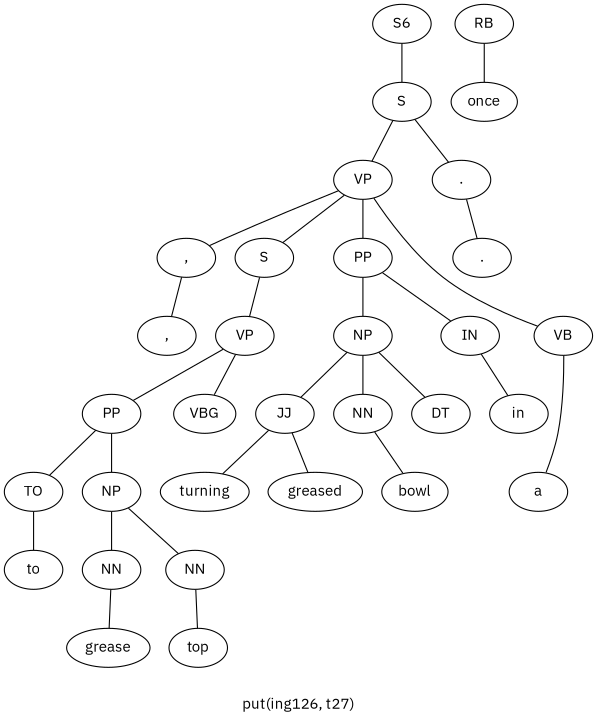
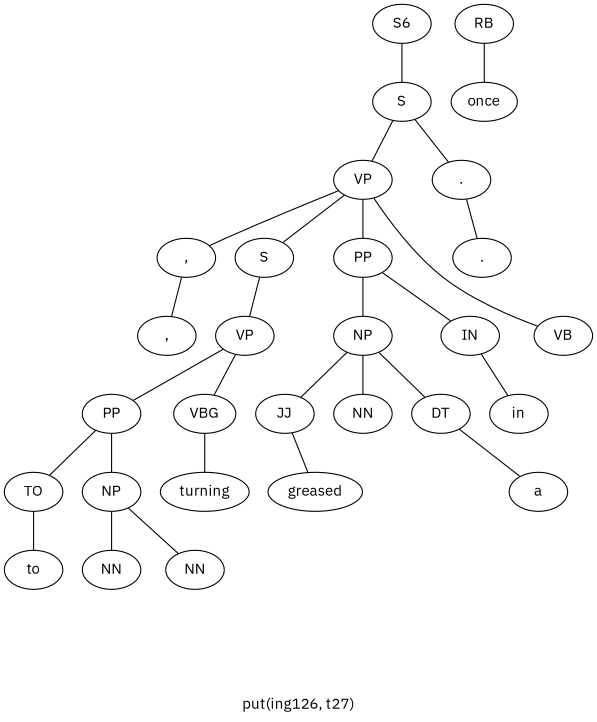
edge "VB" -- "a": now "DT" -- "a"
edge "JJ" -- "turning": now "VBG" -- "turning"
node "bowl": removed
node "grease": removed
node "top": removed
